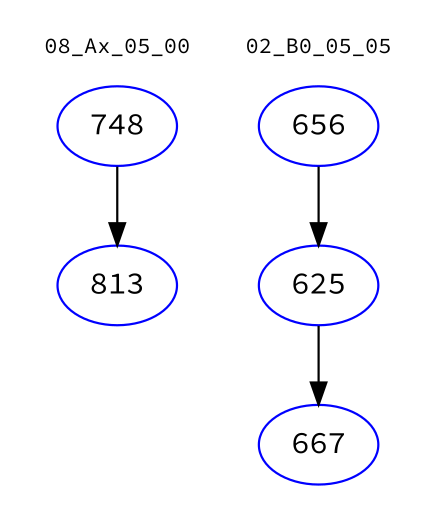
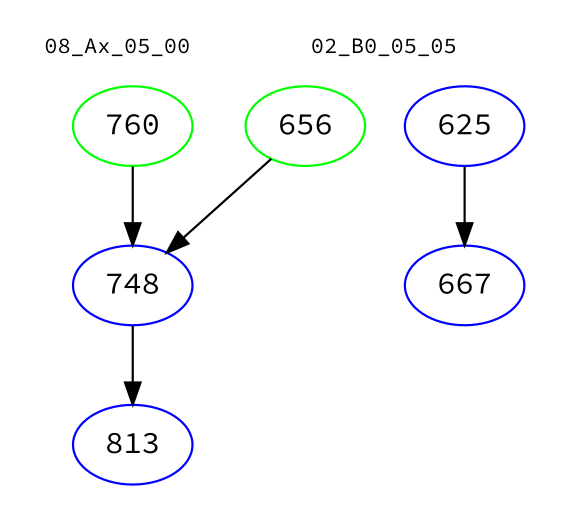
node "760": added
node "656": color blue -> green
edge "656" -> "625": now "656" -> "748"
